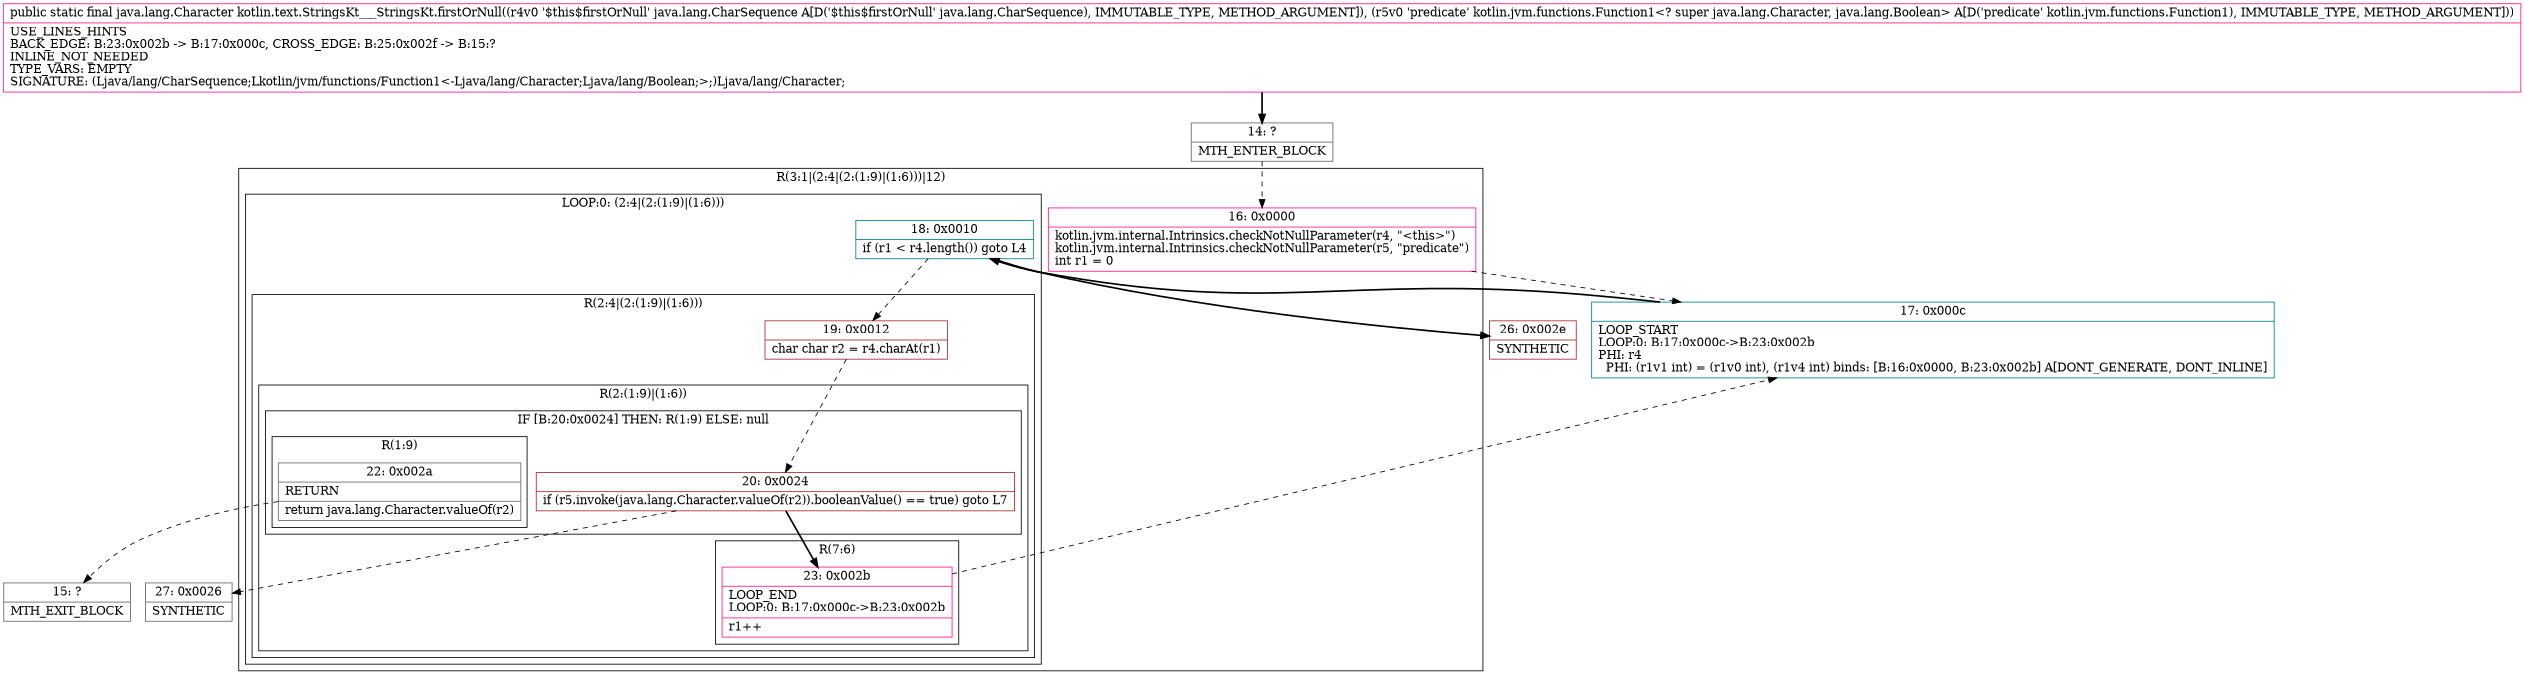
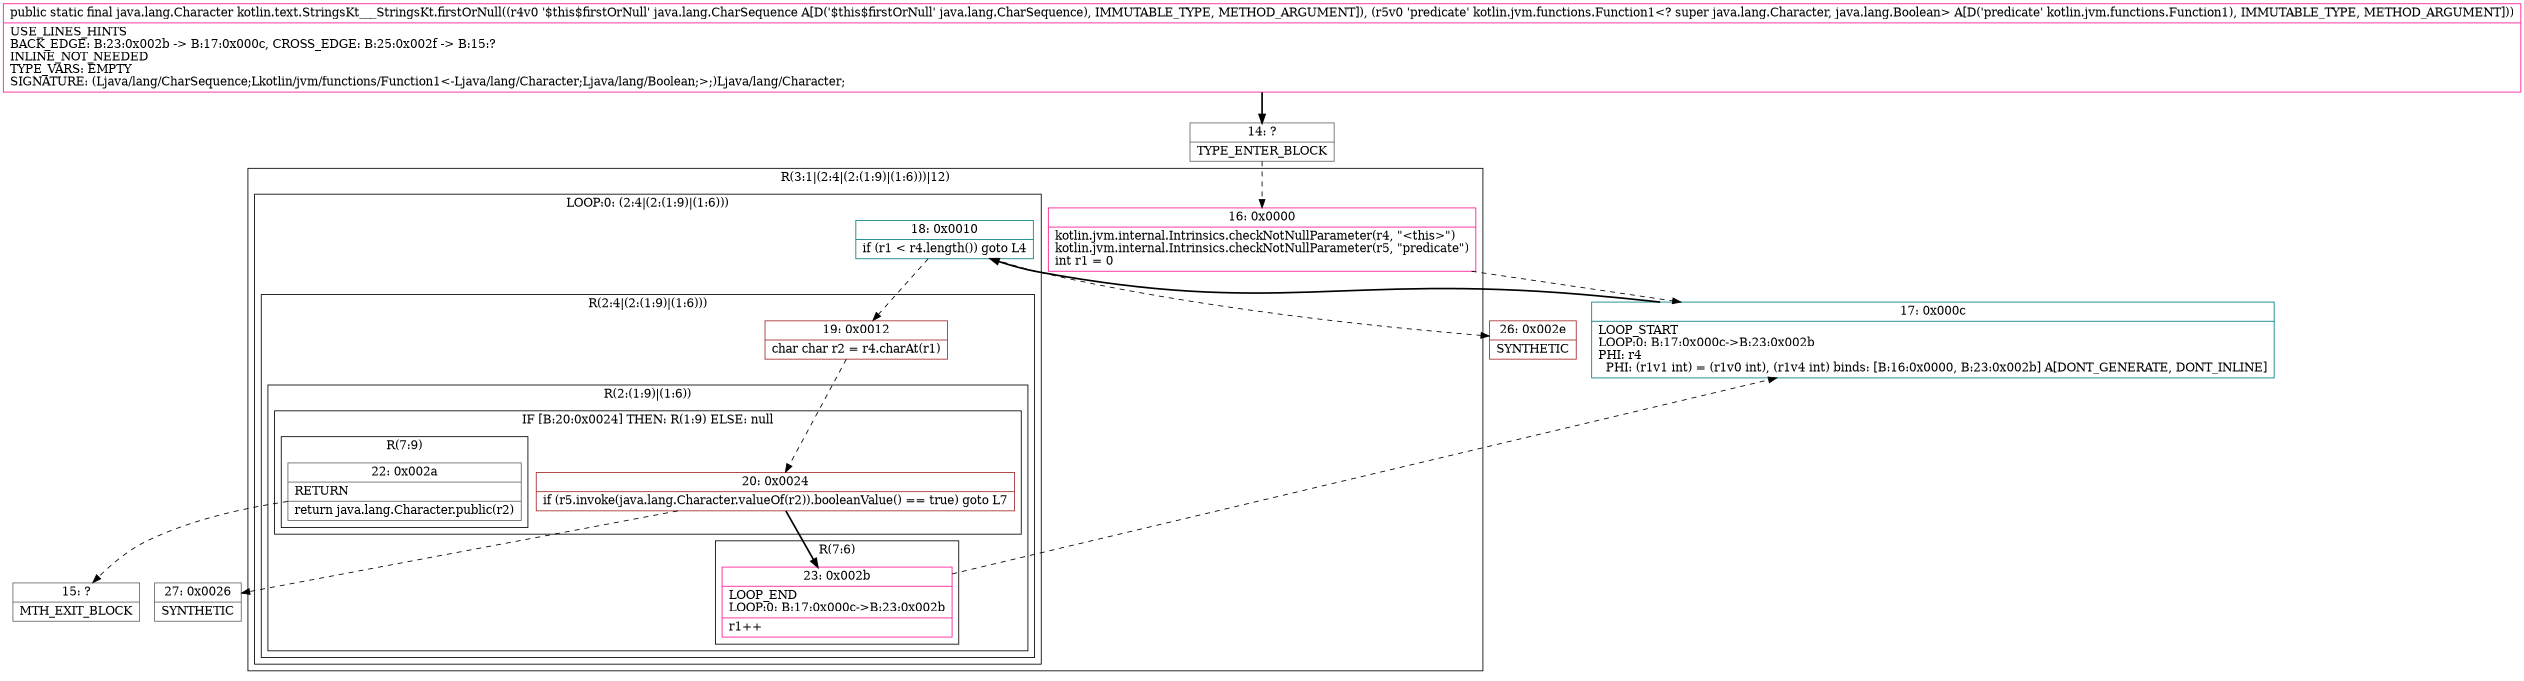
node "14: ?": text "MTH_ENTER_BLOCK" -> "TYPE_ENTER_BLOCK"
edge "18: 0x0010" -> "26: 0x002e": style bold -> dashed
cluster "R(1:9)": label "R(1:9)" -> "R(7:9)"
node "22: 0x002a": text "return java.lang.Character.valueOf(r2)" -> "return java.lang.Character.public(r2)"
